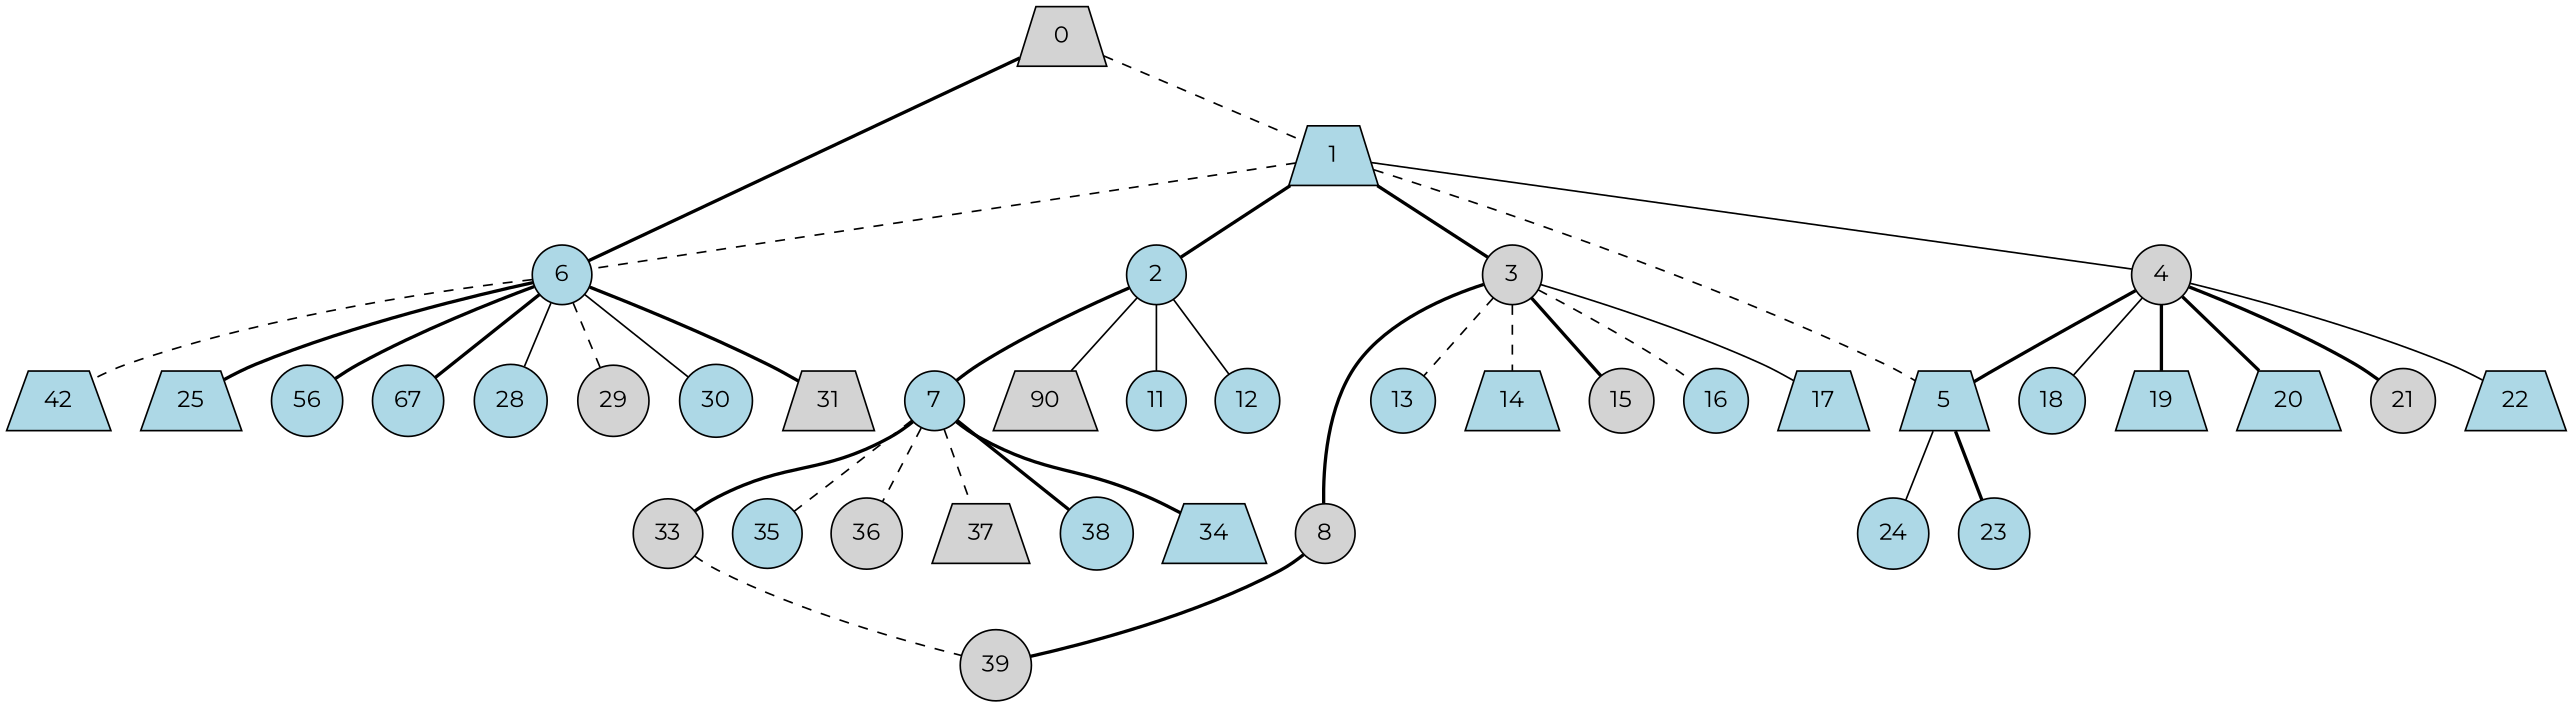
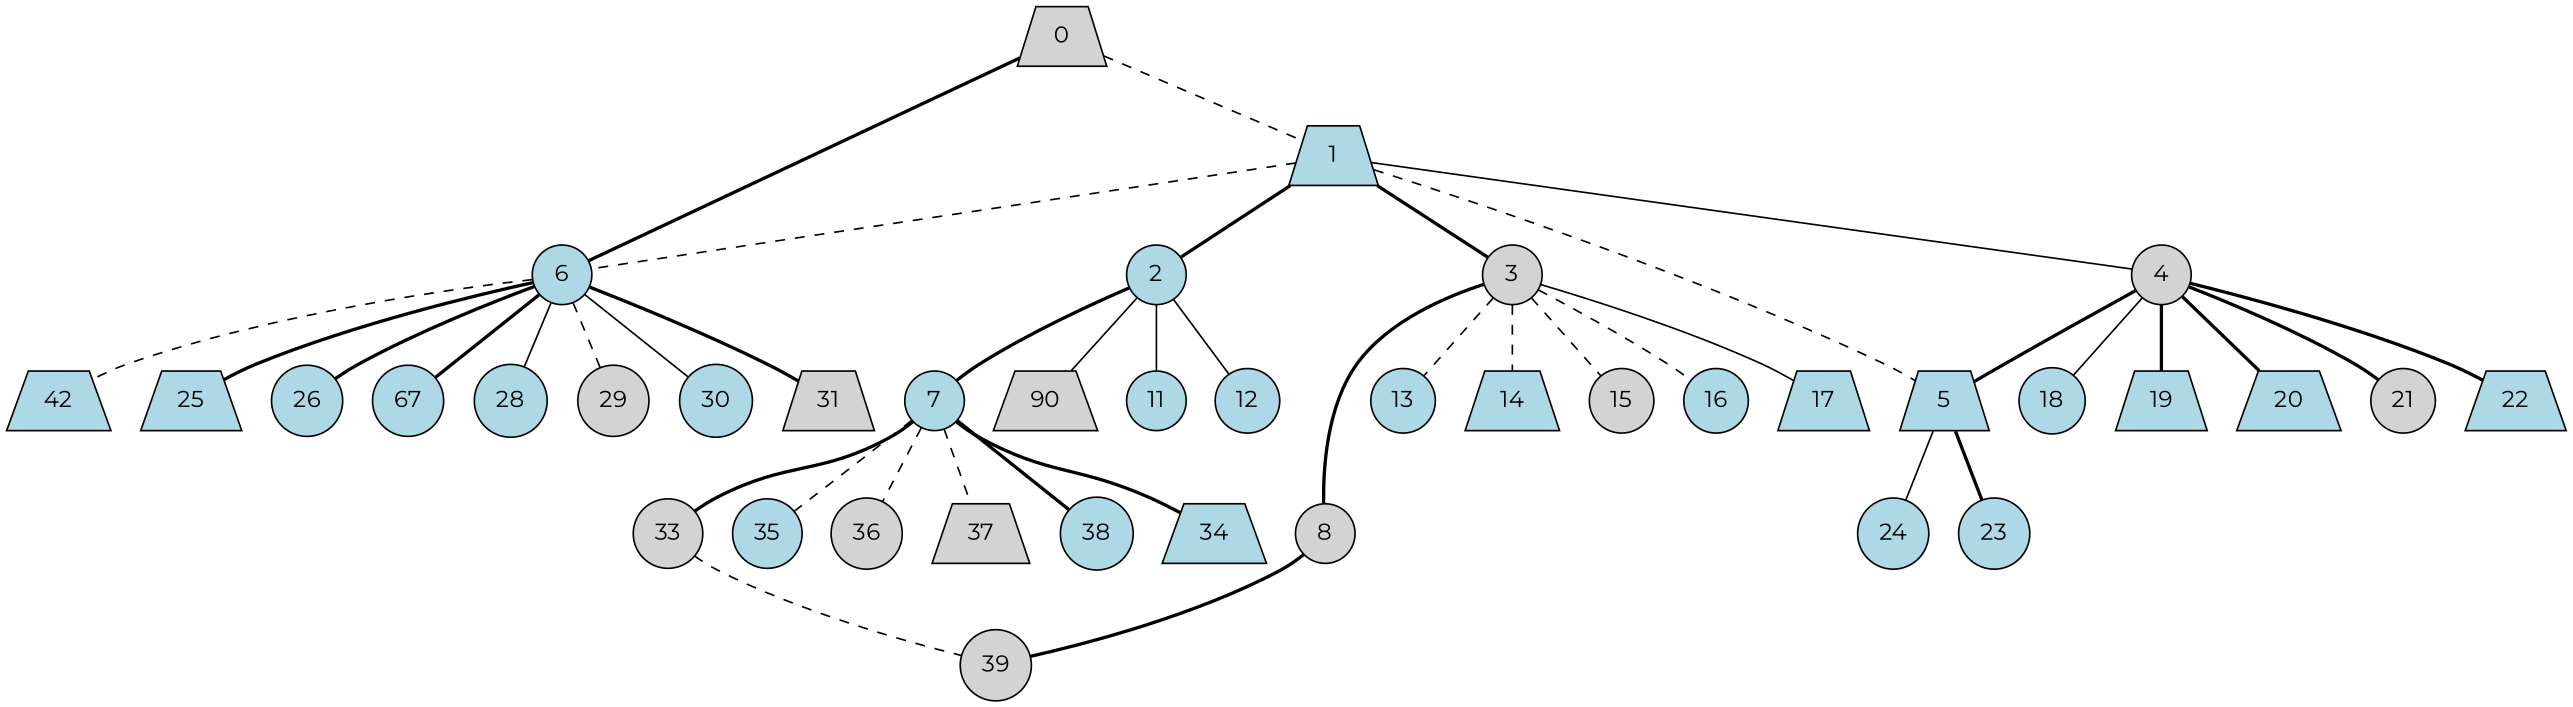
edge "4" -- "22": style solid -> bold
edge "3" -- "15": style bold -> dashed
node "56": label "56" -> "26"
